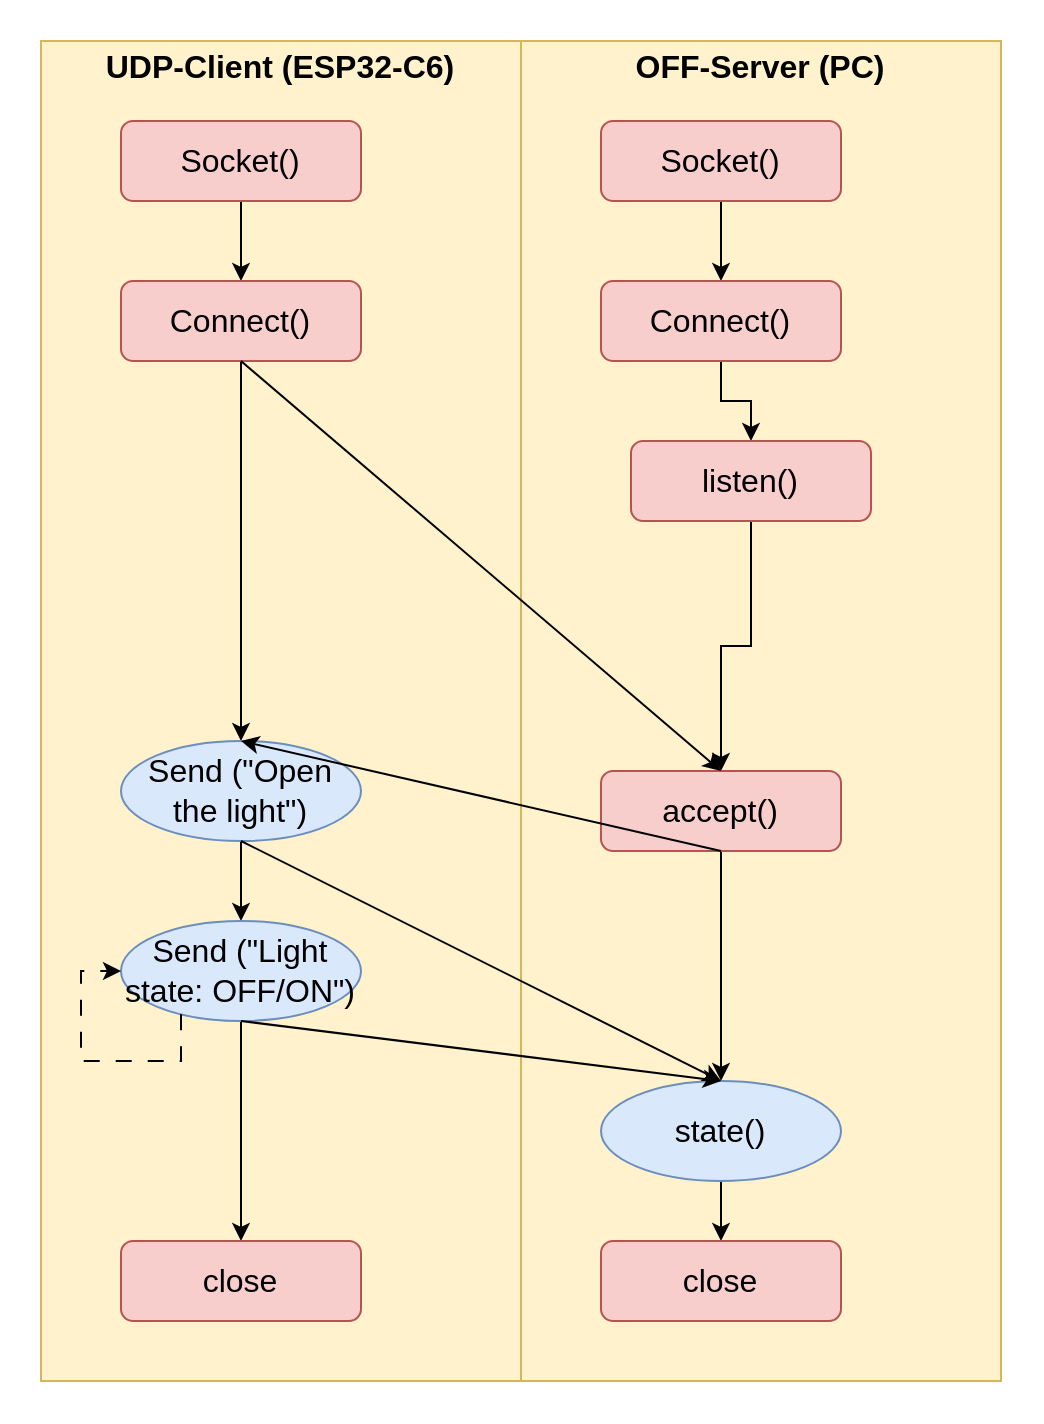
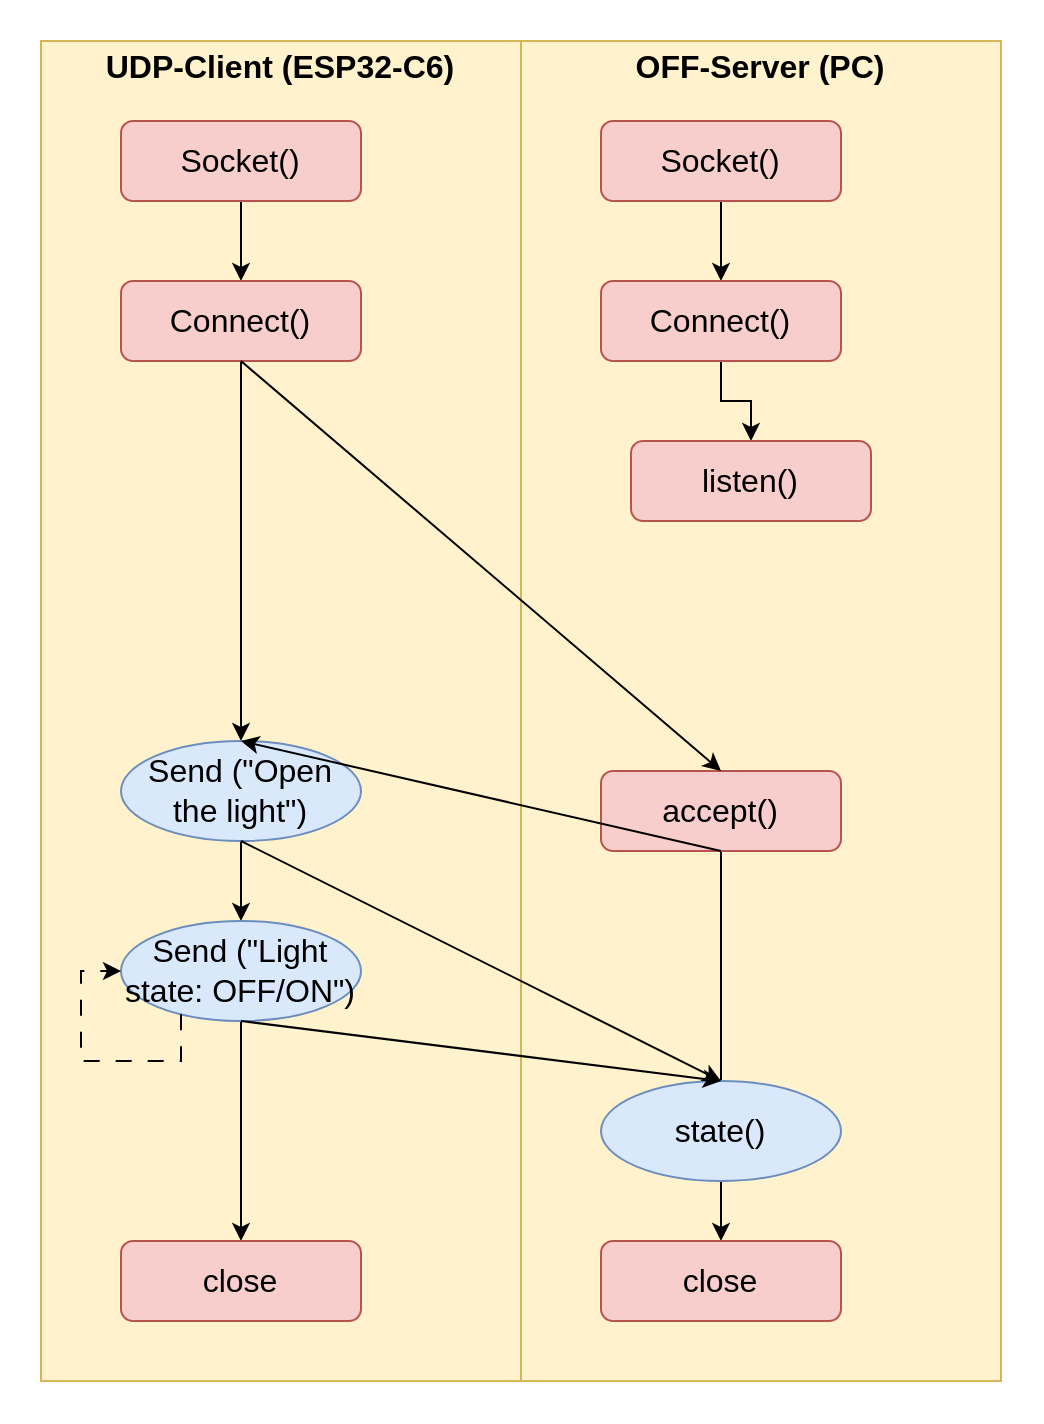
edge "listen()" -> "accept()": removed
edge "accept()" -> "state()": arrowhead classic -> none
